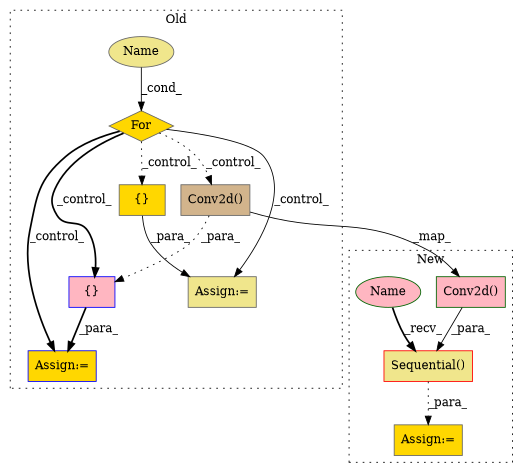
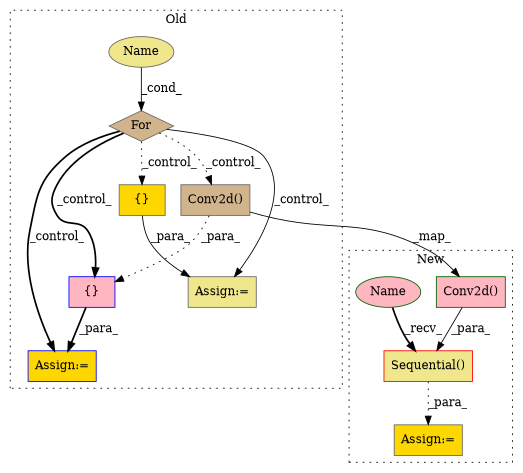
node "For": fillcolor gold -> tan
